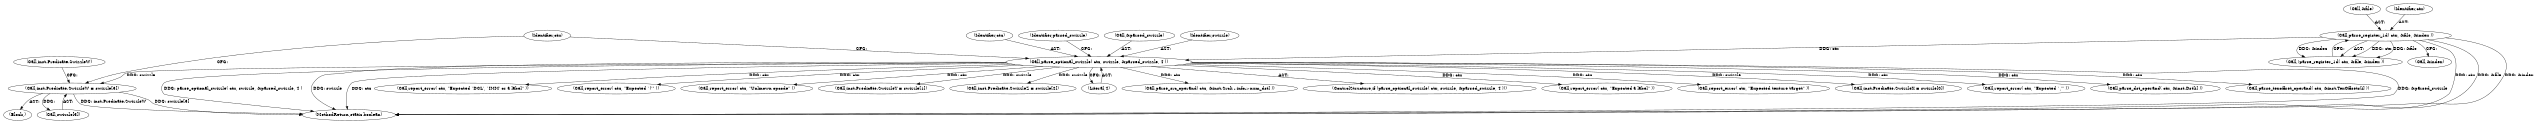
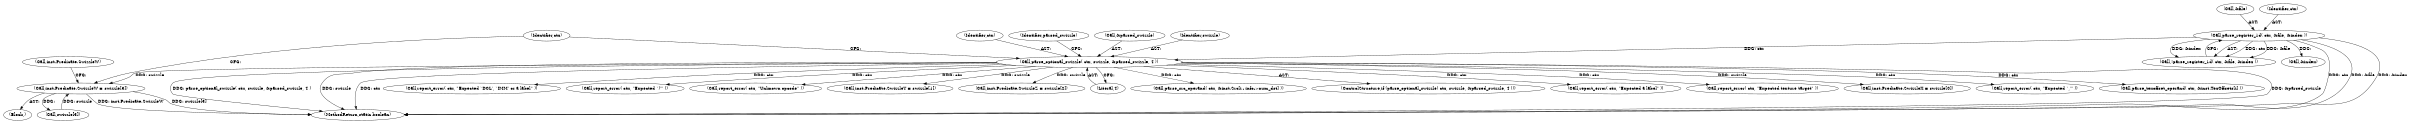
edge "(Call,parse_register_1d( ctx, &file, &index ))" -> "(Call,&index)": label "CFG: " -> "DDG: "
node "(Call,parse_dst_operand( ctx, &inst.Dst[i] ))": removed
edge "(Call,swizzle[3])" -> "(Call,inst.Predicate.SwizzleW = swizzle[3])": label "AST: " -> "DDG: swizzle"
